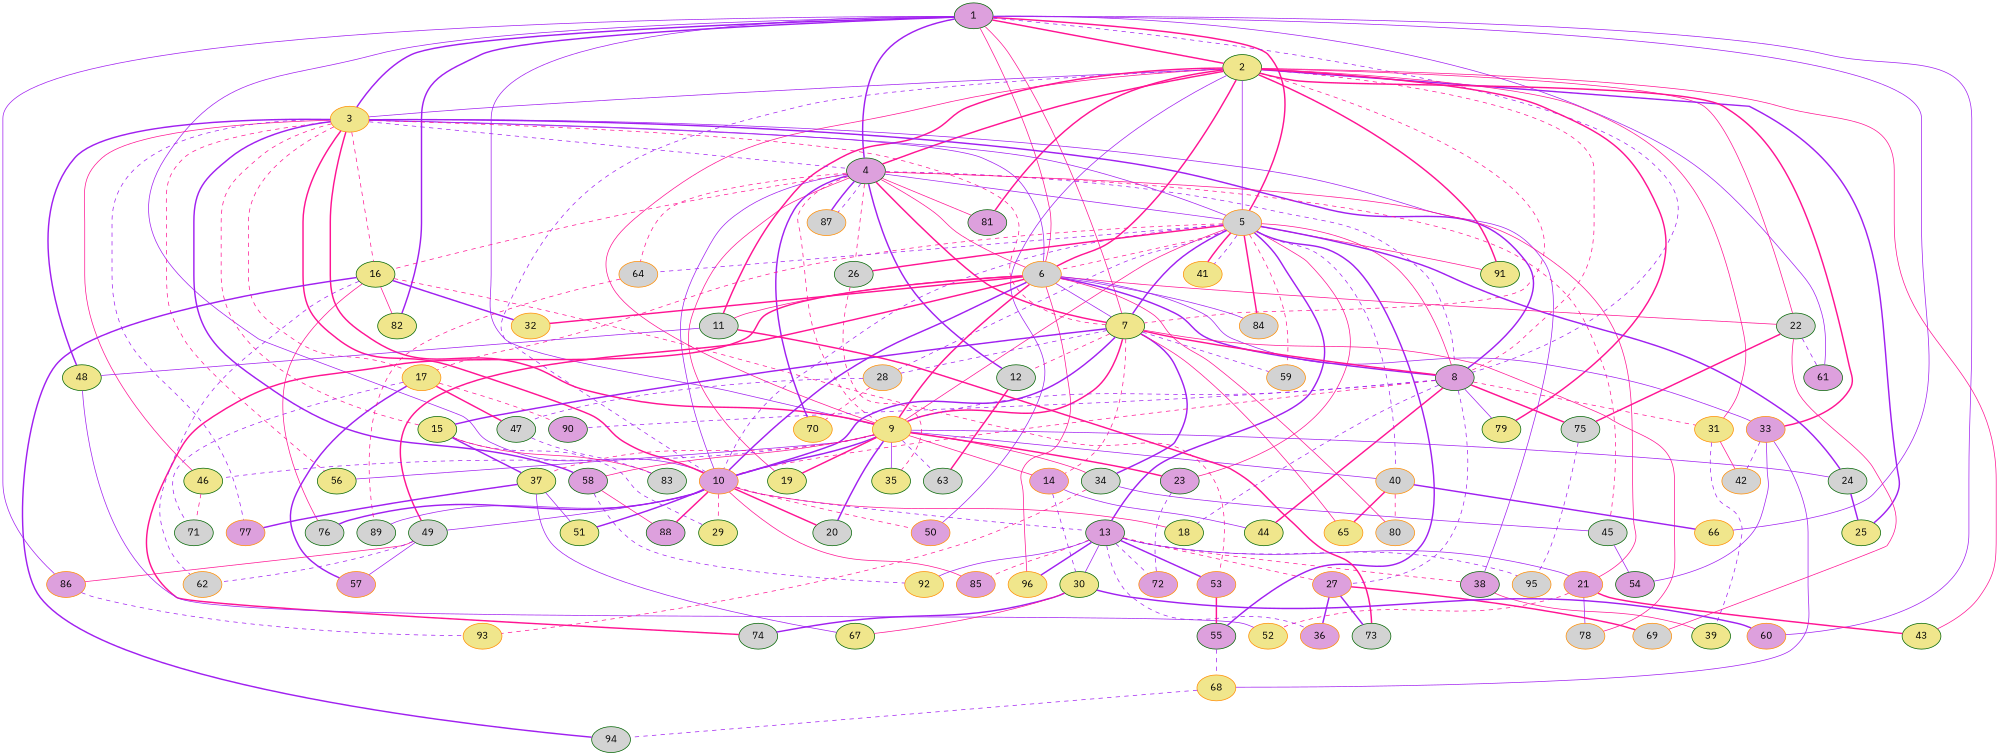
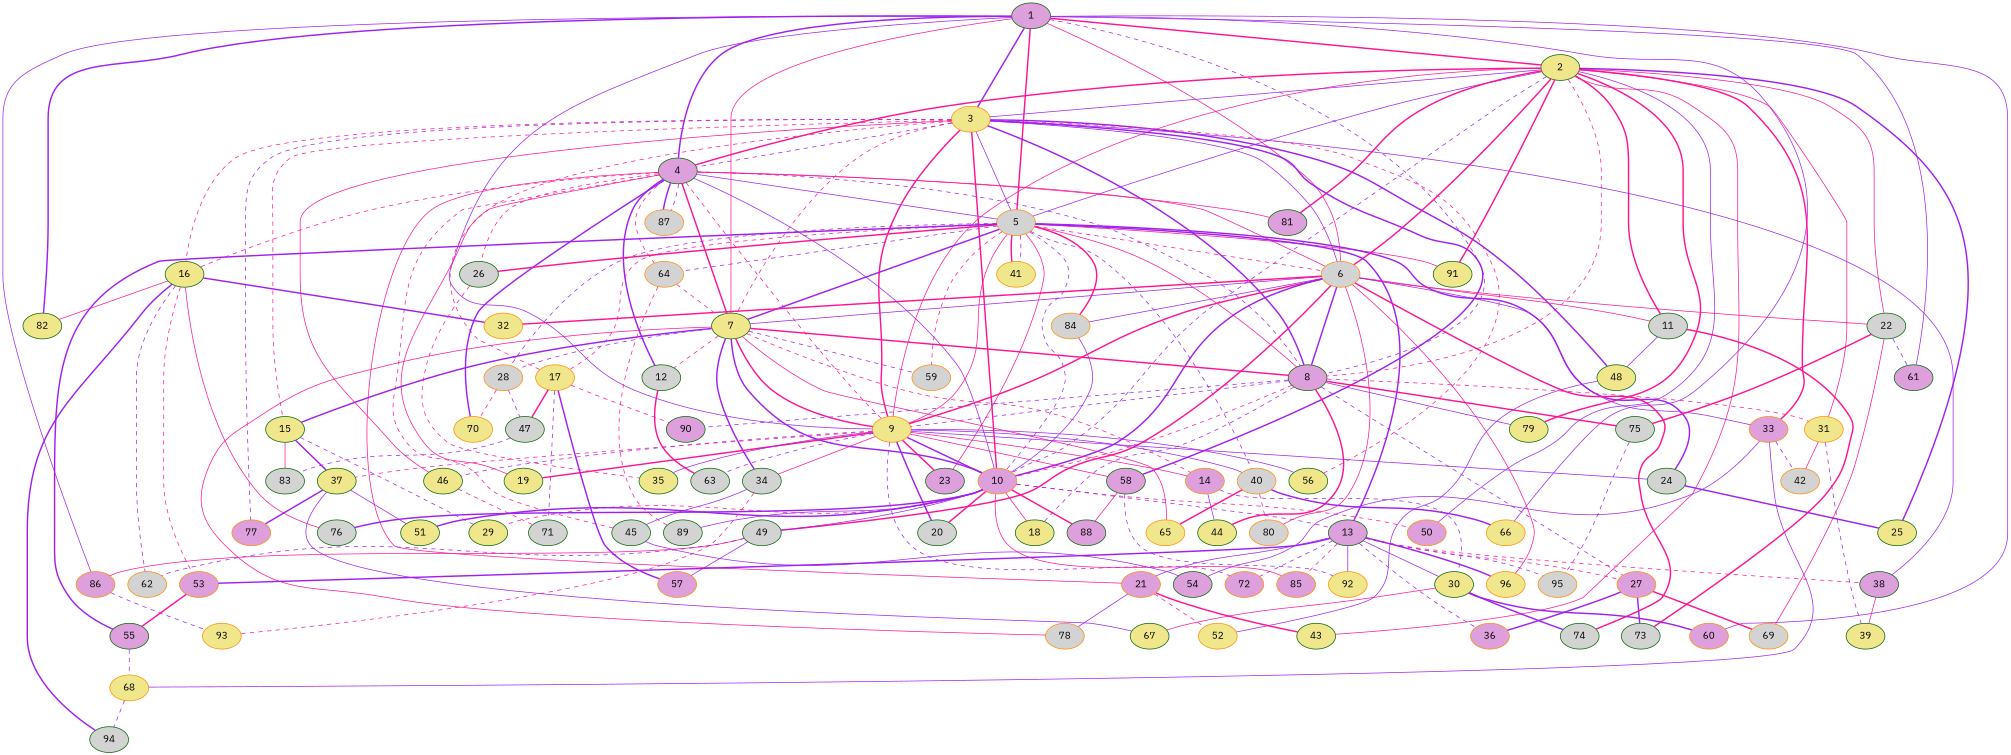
edge "1" -- "10": now "84" -- "10"
edge "2" -- "7": now "64" -- "7"
edge "23" -- "72": now "9" -- "72"
